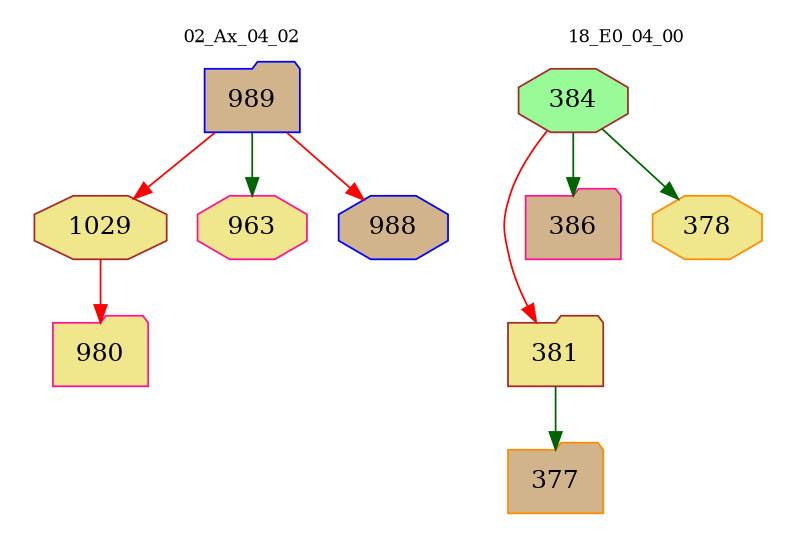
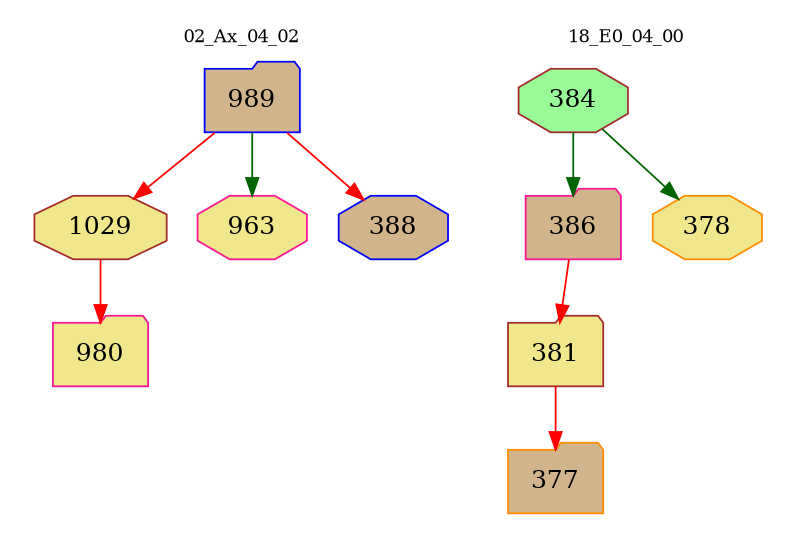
edge "384" -> "381": now "386" -> "381"
node "988": label "988" -> "388"
edge "381" -> "377": color darkgreen -> red
